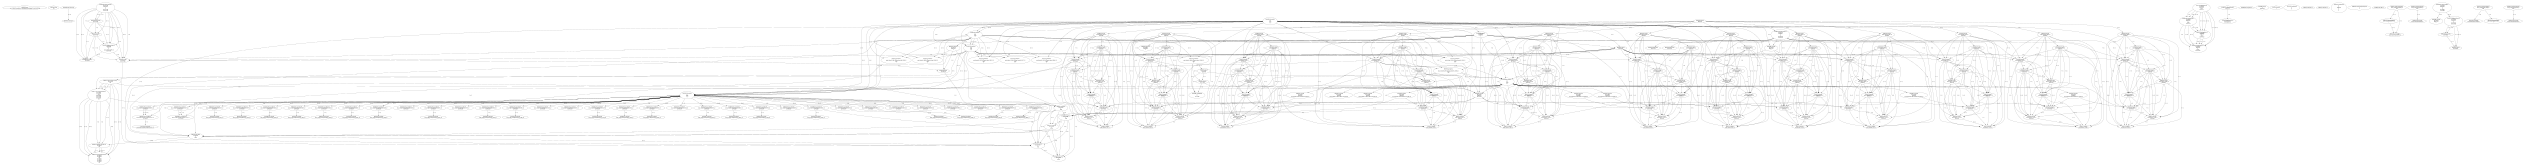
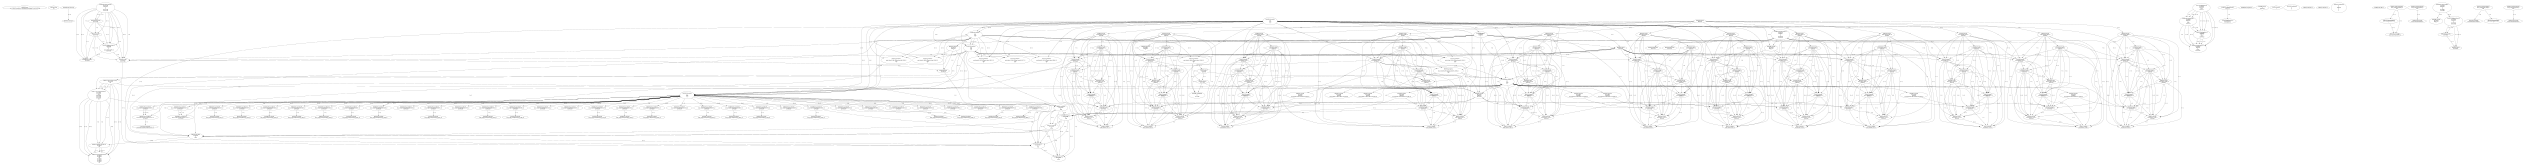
node "268454450.CreateToolhelp32Snapshot 2 0": removed
